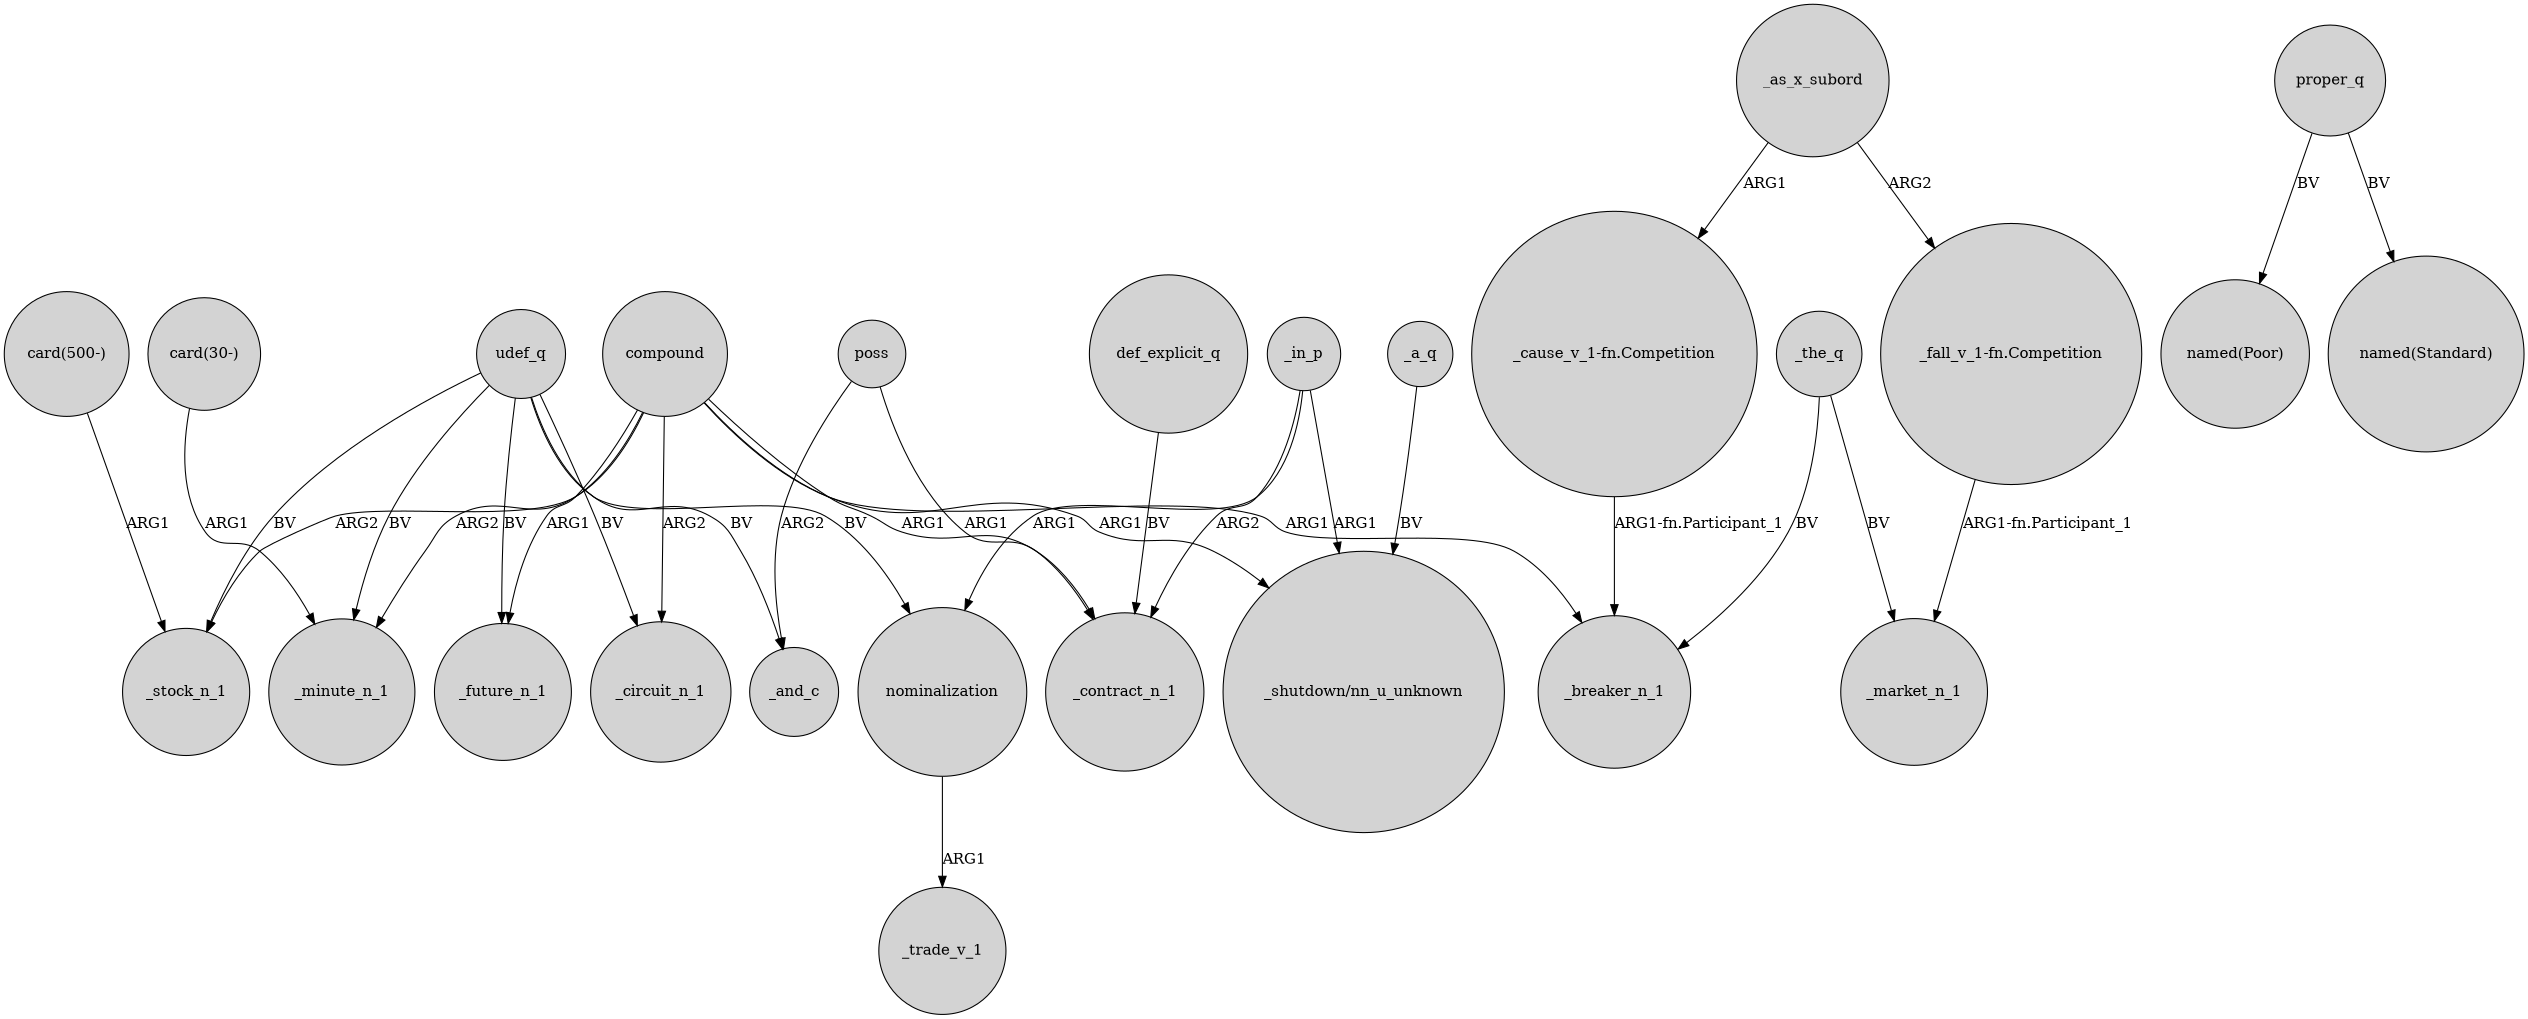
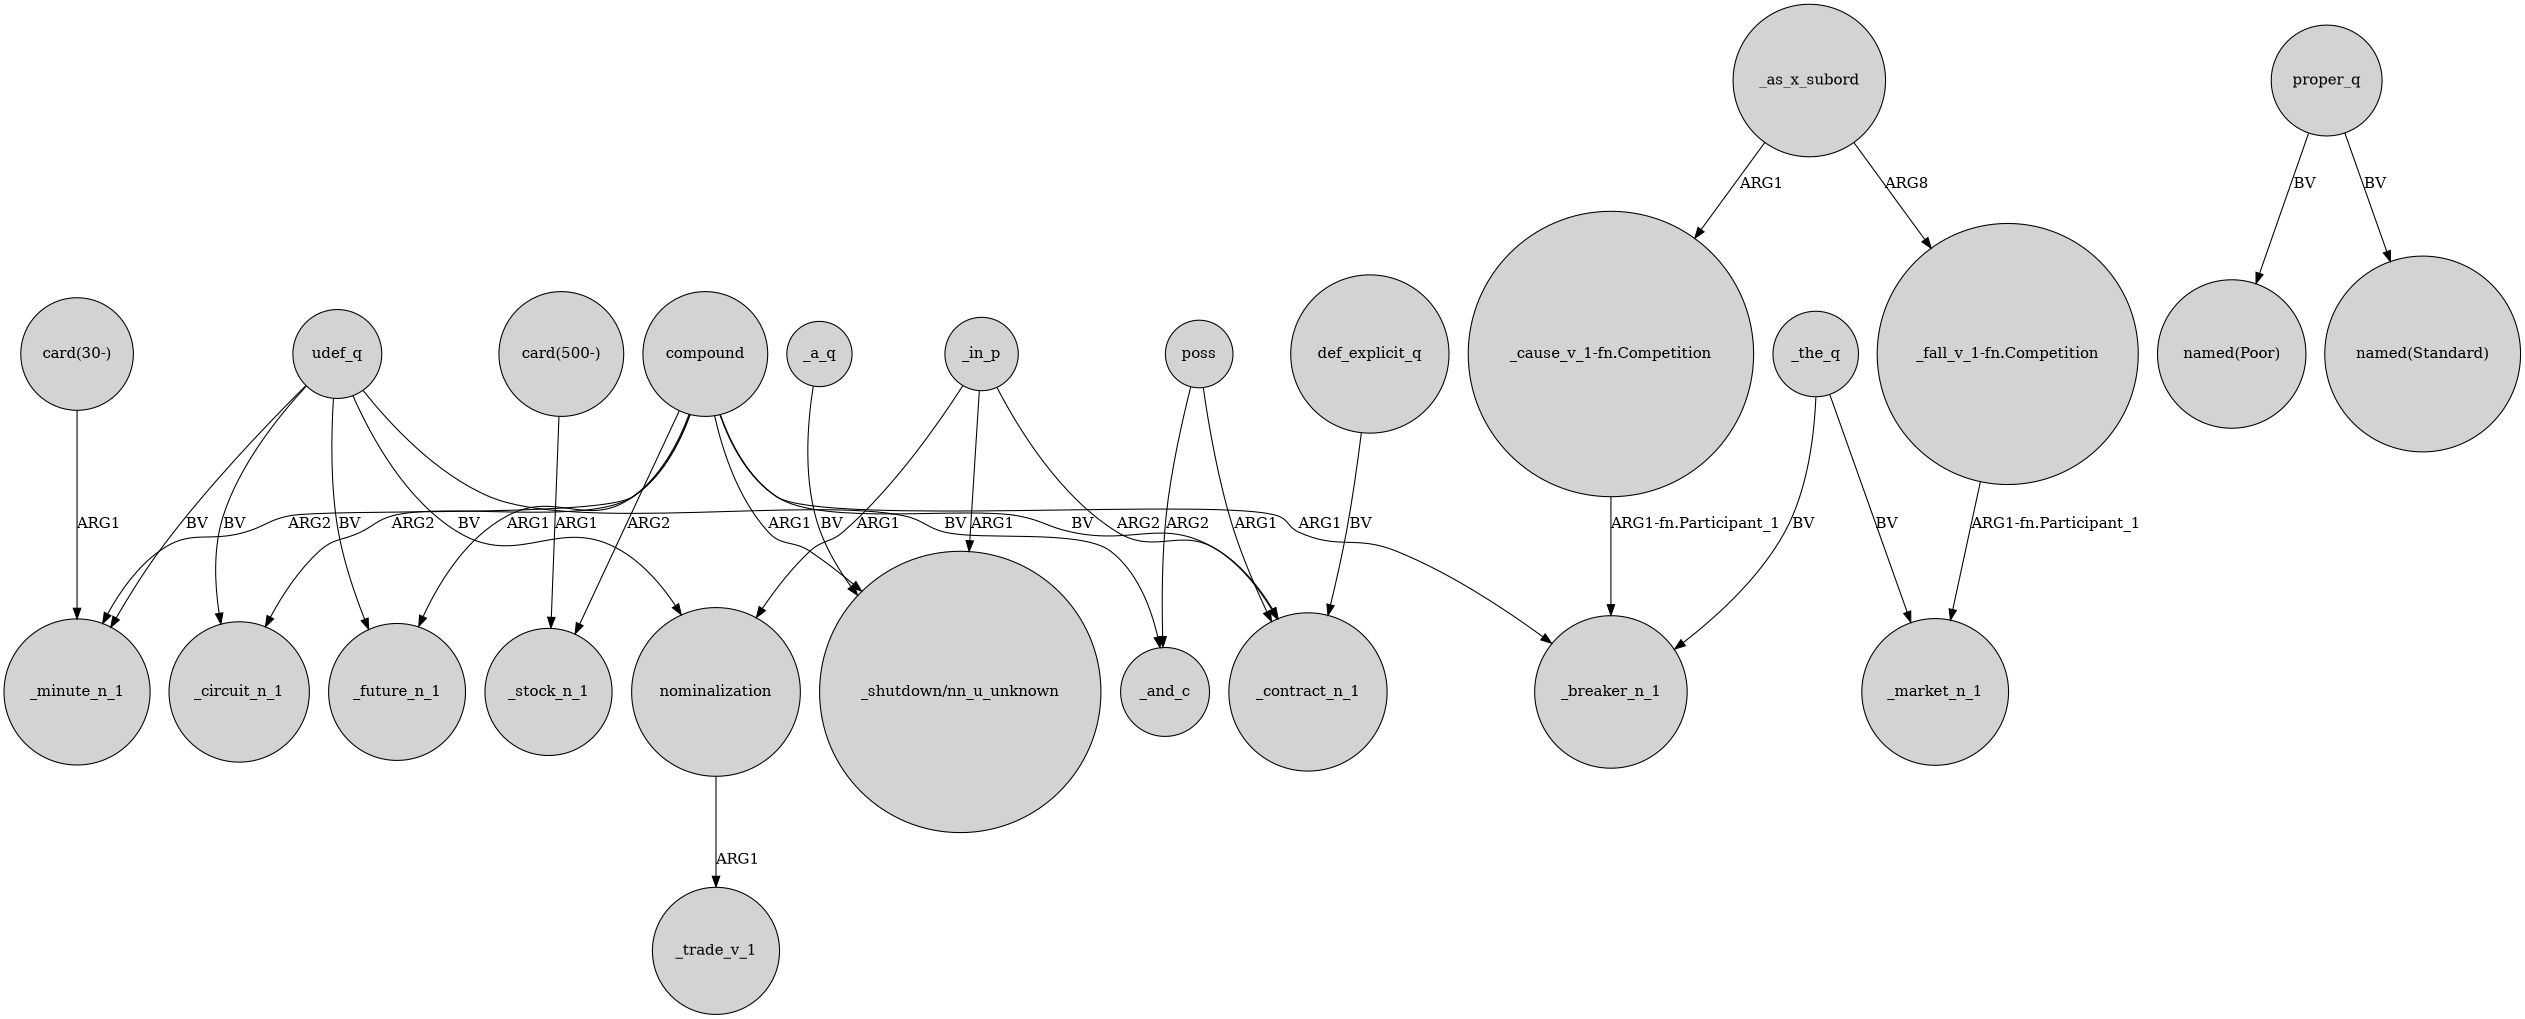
edge "_as_x_subord" -> "_fall_v_1-fn.Competition": label "ARG2" -> "ARG8"
edge "udef_q" -> "_stock_n_1": removed, label "BV"
edge "compound" -> "_contract_n_1": label "ARG1" -> "BV"
